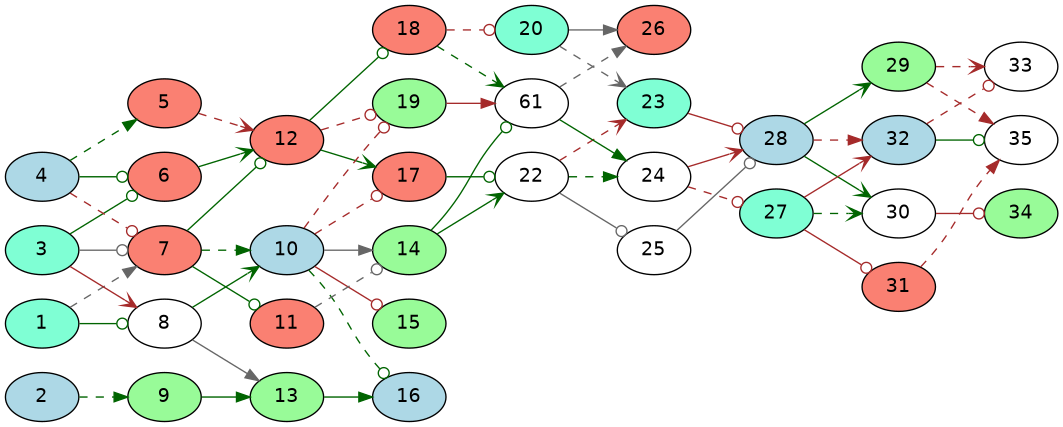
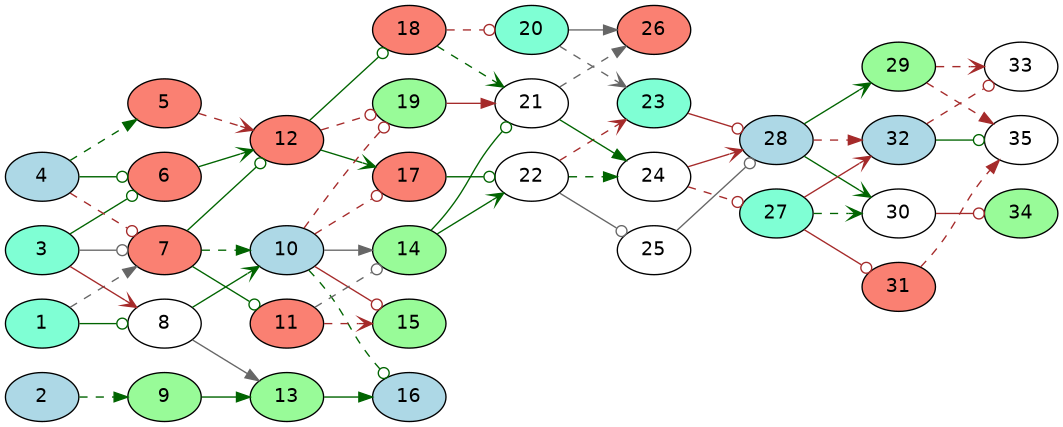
node "61": label "61" -> "21"
edge "11" -> "15": added
